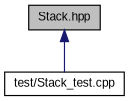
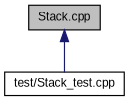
node "Stack.hpp": label "Stack.hpp" -> "Stack.cpp"
